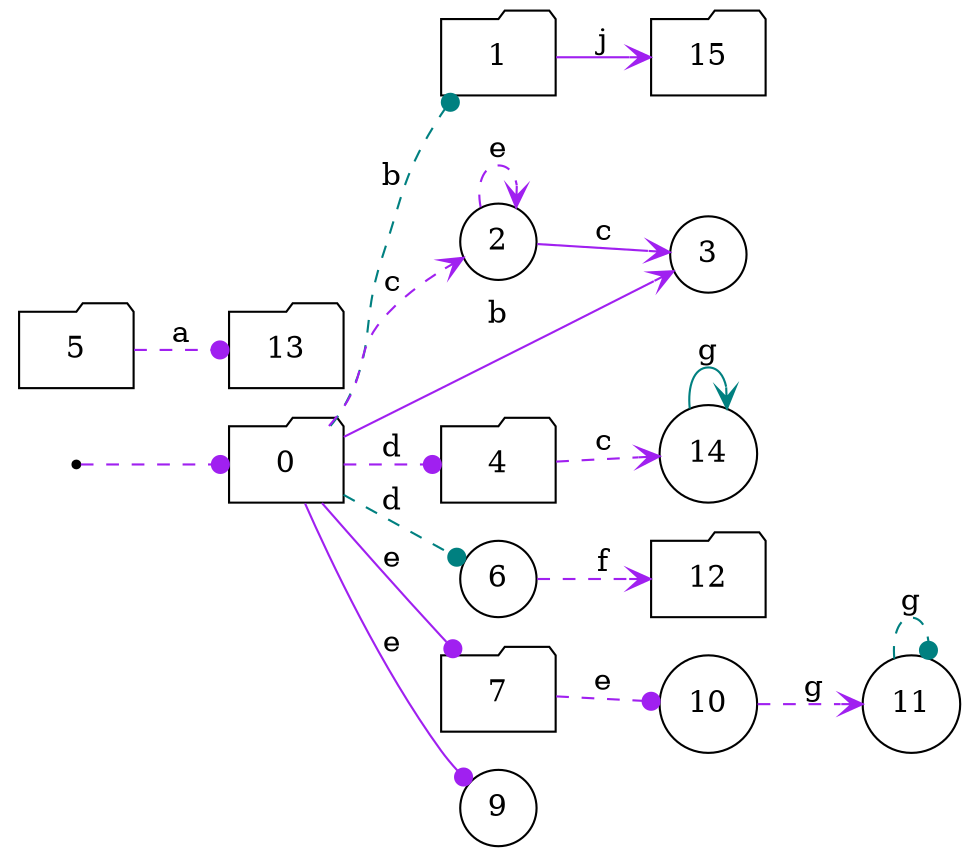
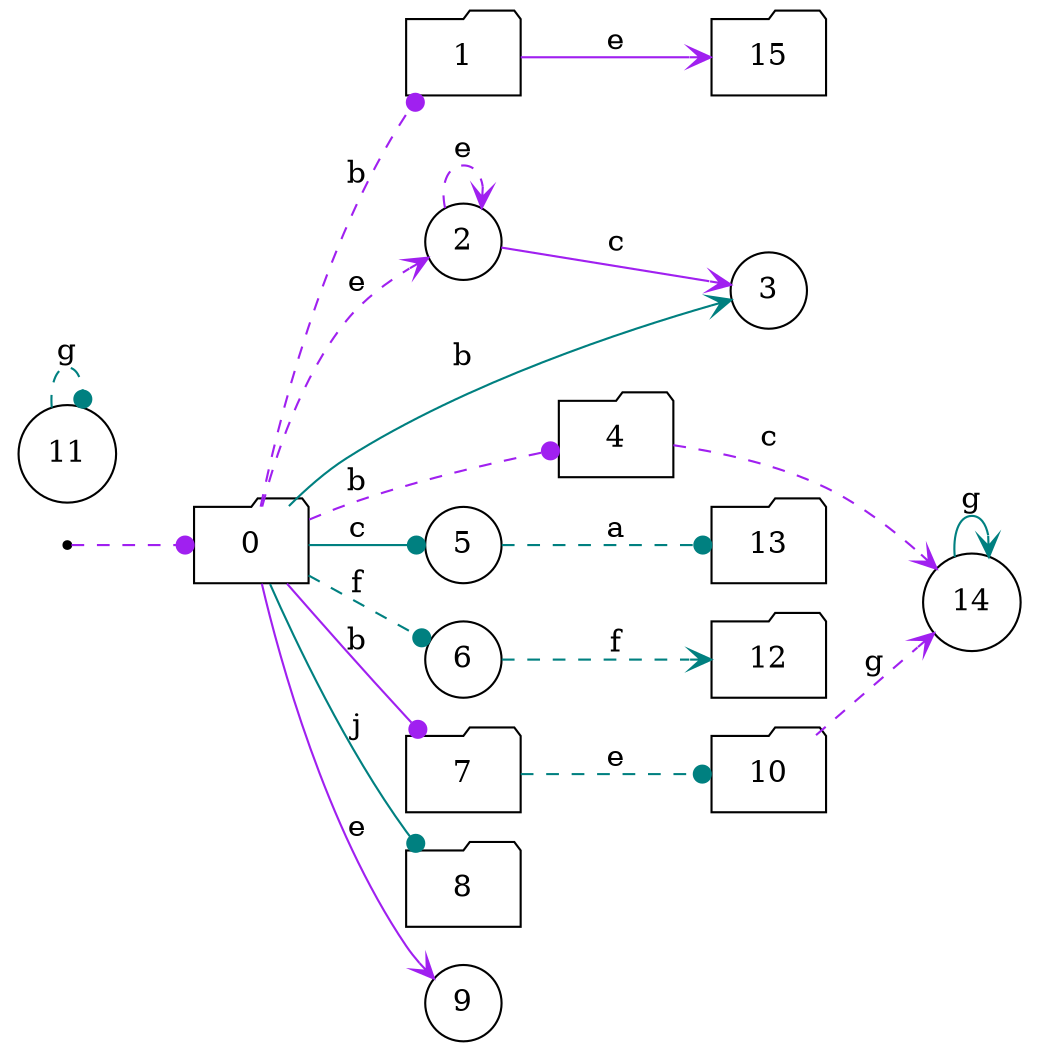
edge "1" -> "15": label "j" -> "e"
edge "0" -> "1": color teal -> purple
edge "0" -> "2": label "c" -> "e"
node "5": shape folder -> circle
edge "5" -> "13": color purple -> teal
edge "0" -> "3": color purple -> teal
edge "0" -> "4": label "d" -> "b"
edge "0" -> "6": label "d" -> "f"
edge "0" -> "5": added, label "c"
edge "0" -> "7": label "e" -> "b"
edge "6" -> "12": color purple -> teal
edge "0" -> "9": arrowhead dot -> vee
edge "7" -> "10": color purple -> teal
node "10": shape circle -> folder
edge "10" -> "11": now "10" -> "14"
node "8": added
